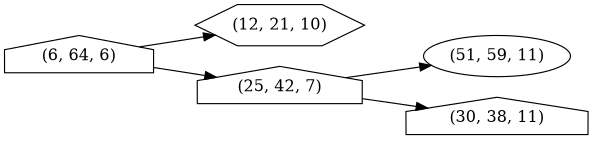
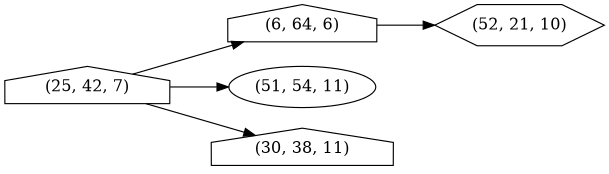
node "(12, 21, 10)": label "(12, 21, 10)" -> "(52, 21, 10)"
node "(51, 59, 11)": label "(51, 59, 11)" -> "(51, 54, 11)"
edge "(6, 64, 6)" -> "(25, 42, 7)": reversed
